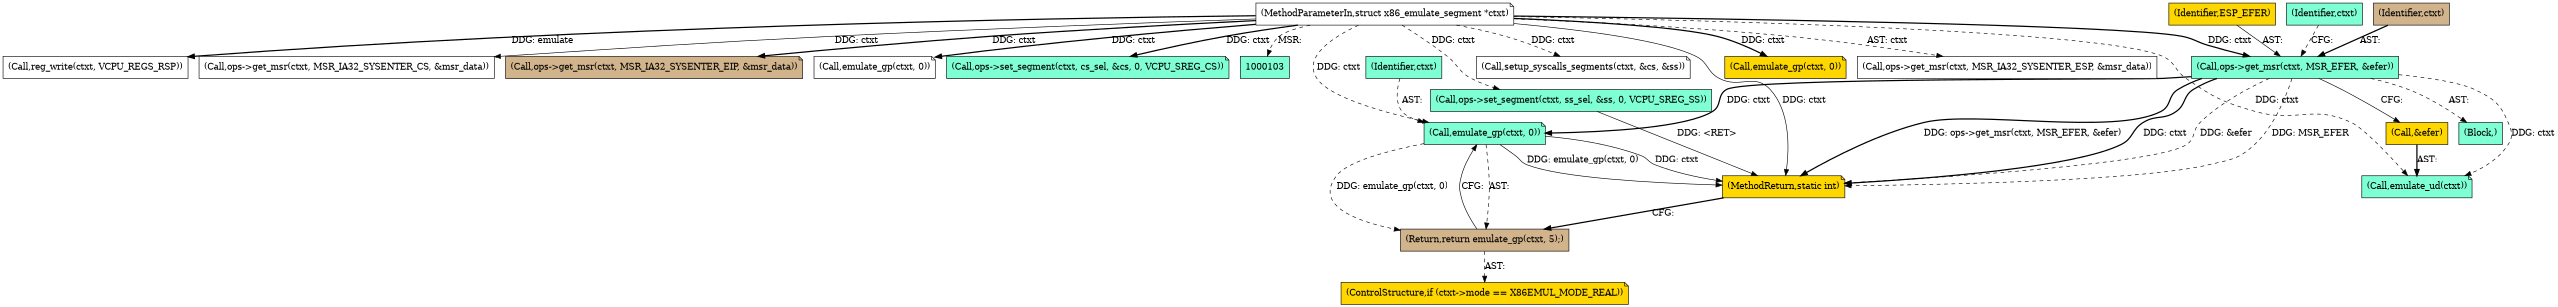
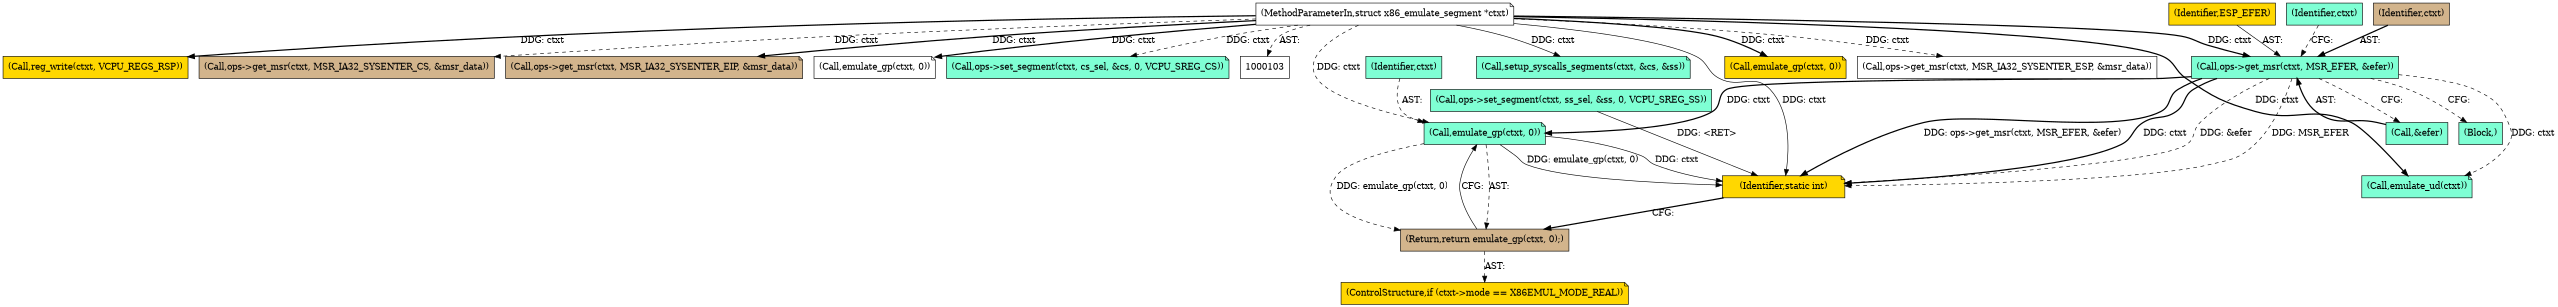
edge "(MethodParameterIn,struct x86_emulate_segment *ctxt)" -> "(Call,emulate_ud(ctxt))": style dashed -> bold
edge "(MethodParameterIn,struct x86_emulate_segment *ctxt)" -> "(Call,ops->get_msr(ctxt, MSR_IA32_SYSENTER_CS, &msr_data))": style solid -> dashed
edge "(MethodParameterIn,struct x86_emulate_segment *ctxt)" -> "(Call,setup_syscalls_segments(ctxt, &cs, &ss))": style dashed -> solid
edge "(MethodParameterIn,struct x86_emulate_segment *ctxt)" -> "(Call,ops->set_segment(ctxt, cs_sel, &cs, 0, VCPU_SREG_CS))": style bold -> dashed
edge "(MethodParameterIn,struct x86_emulate_segment *ctxt)" -> "(Call,reg_write(ctxt, VCPU_REGS_RSP))": label "DDG: emulate" -> "DDG: ctxt"
edge "(MethodParameterIn,struct x86_emulate_segment *ctxt)" -> "1000103": label "MSR: " -> "AST: "
edge "(MethodParameterIn,struct x86_emulate_segment *ctxt)" -> "(Call,ops->get_msr(ctxt, MSR_IA32_SYSENTER_ESP, &msr_data))": label "AST: ctxt" -> "DDG: ctxt"
edge "(MethodParameterIn,struct x86_emulate_segment *ctxt)" -> "(Call,ops->set_segment(ctxt, ss_sel, &ss, 0, VCPU_SREG_SS))": removed, label "DDG: ctxt"
node "(Call,reg_write(ctxt, VCPU_REGS_RSP))": fillcolor white -> gold
node "(Call,ops->get_msr(ctxt, MSR_IA32_SYSENTER_CS, &msr_data))": fillcolor white -> tan
node "1000103": fillcolor aquamarine -> white
node "(Call,setup_syscalls_segments(ctxt, &cs, &ss))": fillcolor white -> aquamarine
edge "(Call,ops->get_msr(ctxt, MSR_EFER, &efer))" -> "(Call,&efer)": style solid -> dashed
edge "(Call,ops->get_msr(ctxt, MSR_EFER, &efer))" -> "(Block,)": label "AST: " -> "CFG: "
node "(Call,&efer)": fillcolor gold -> aquamarine
edge "(Call,&efer)" -> "(Call,emulate_ud(ctxt))": now "(Call,&efer)" -> "(Call,ops->get_msr(ctxt, MSR_EFER, &efer))"
node "(MethodReturn,static int)": label "(MethodReturn,static int)" -> "(Identifier,static int)"
node "(Return,return emulate_gp(ctxt, 5);)": label "(Return,return emulate_gp(ctxt, 5);)" -> "(Return,return emulate_gp(ctxt, 0);)"
